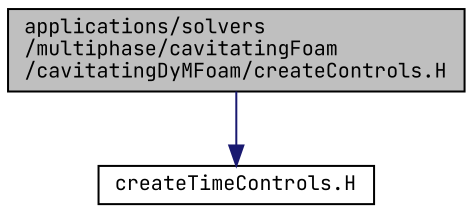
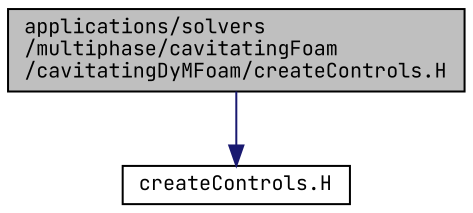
node "createTimeControls.H": label "createTimeControls.H" -> "createControls.H"
